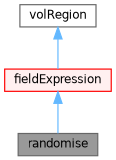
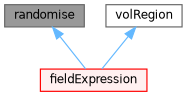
edge "randomise" -> "fieldExpression": reversed
